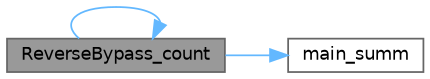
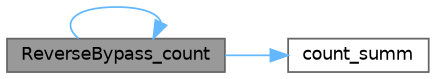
node "main_summ": label "main_summ" -> "count_summ"
